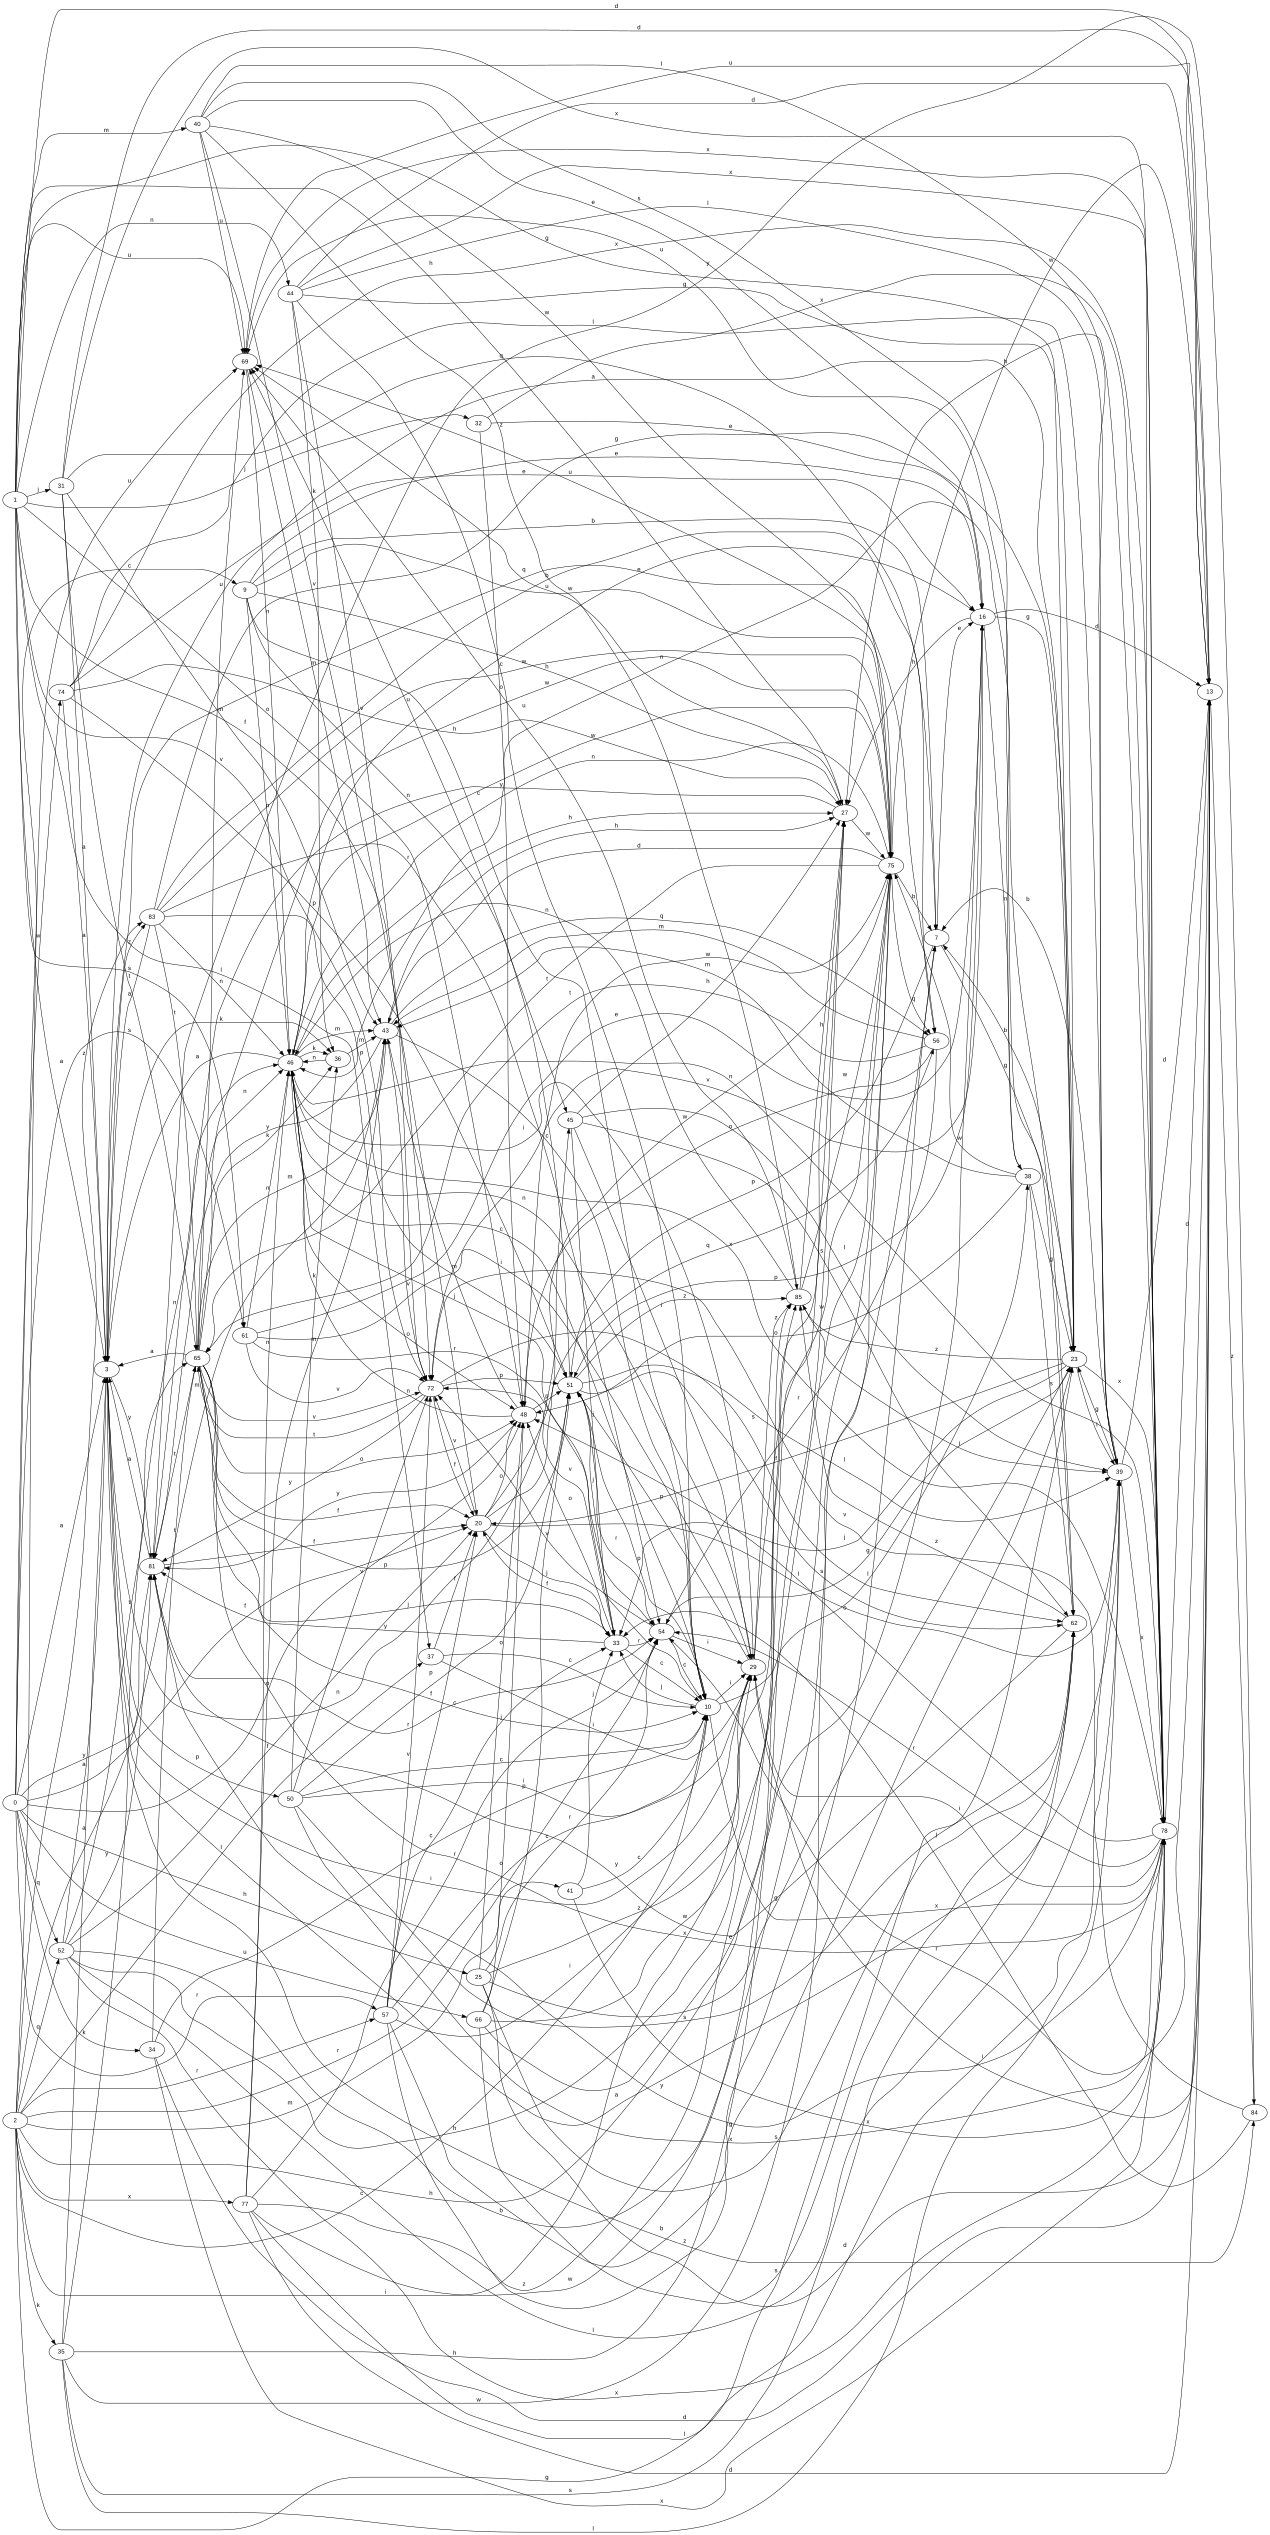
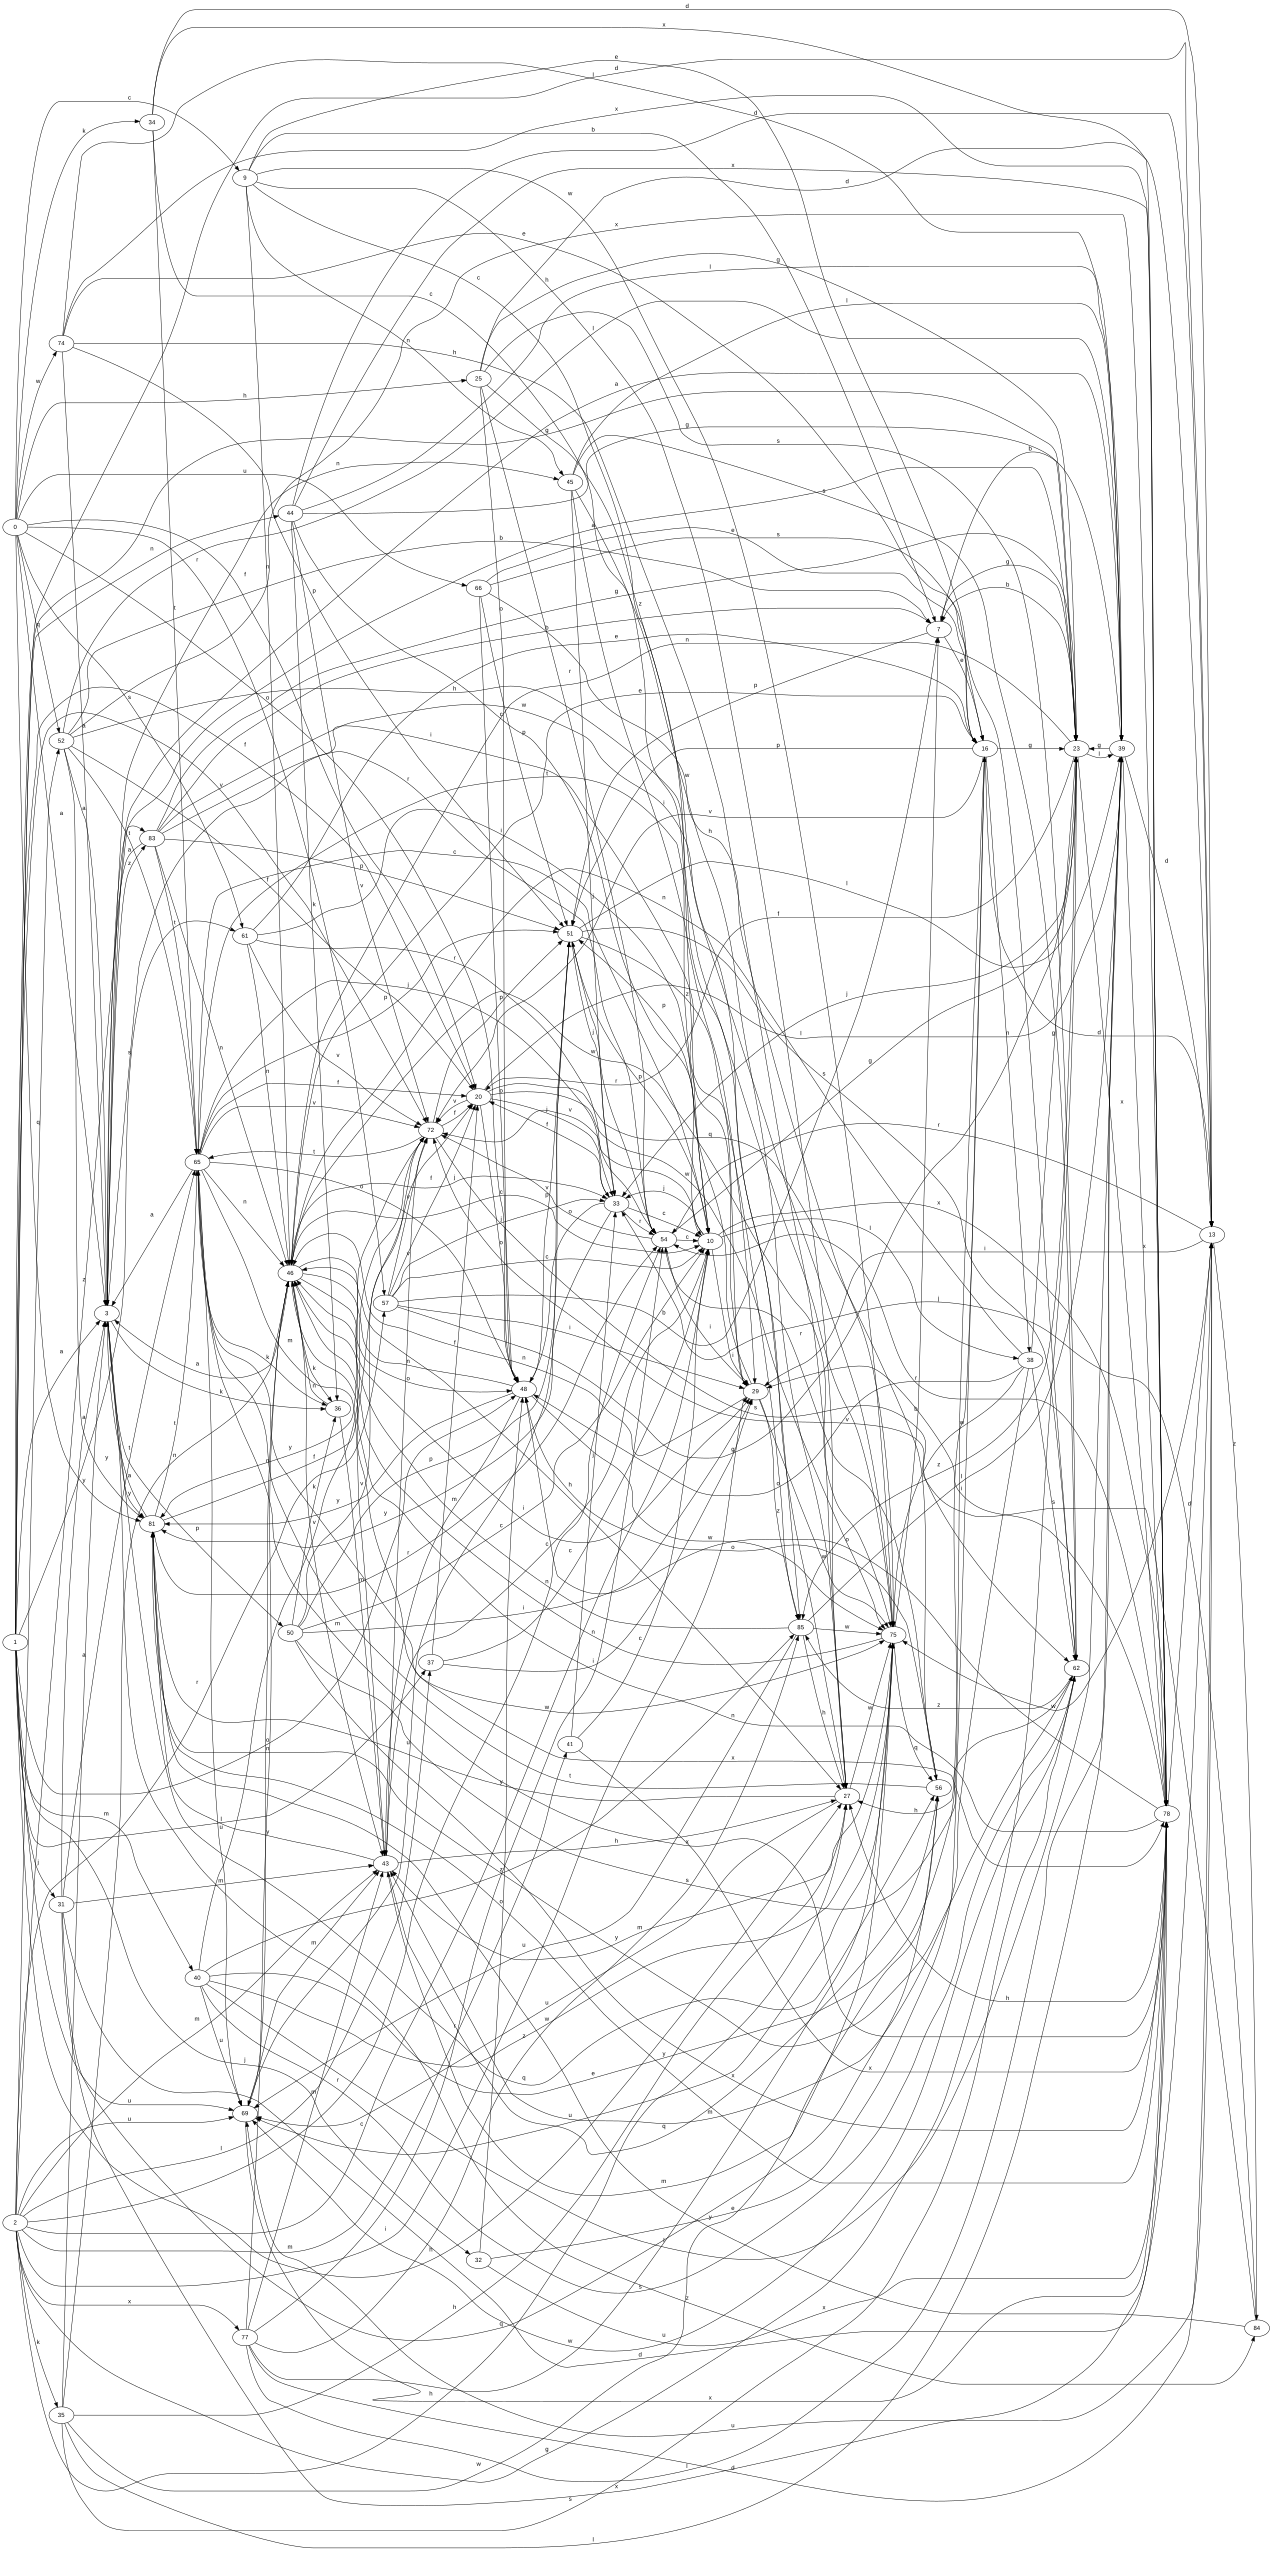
edge "23" -> "46": added, label "n"
edge "75" -> "43": label "d" -> "m"
